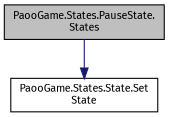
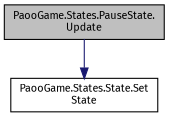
node "PaooGame.States.PauseState. States": label "PaooGame.States.PauseState. States" -> "PaooGame.States.PauseState. Update"
